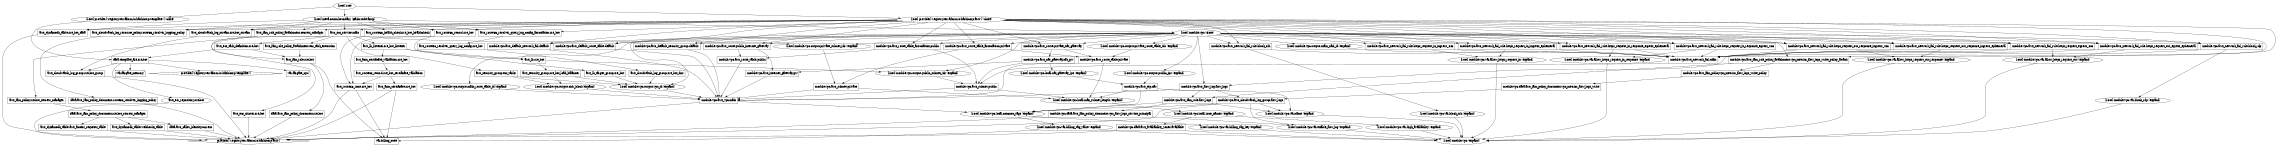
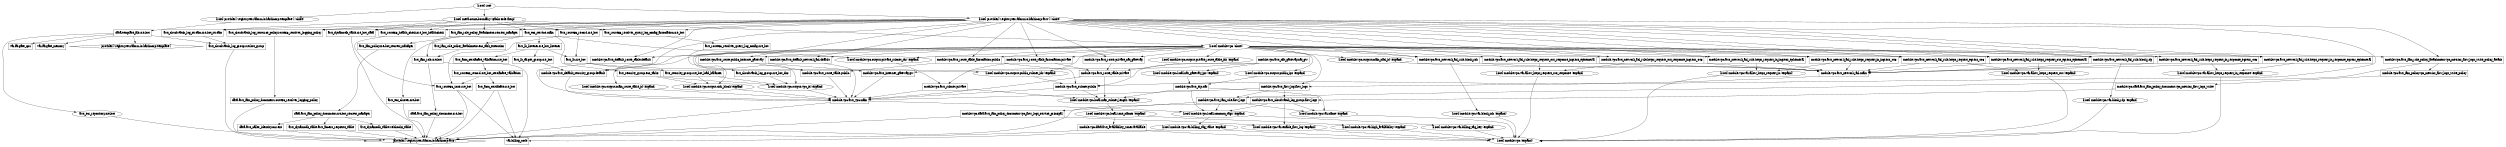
node "aws_ecs_task_definition.sre-bot": removed
edge "[root] module.vpc (close)" -> "[root] module.vpc.output.cidr_block (expand)": added
edge "module.vpc.aws_route.private_nat_gateway" -> "module.vpc.aws_nat_gateway.nat_gw": removed
edge "aws_lb_target_group.sre_bot" -> "[root] module.vpc.output.vpc_id (expand)": now "aws_lb_target_group.sre_bot" -> "module.vpc.aws_default_security_group.default"
